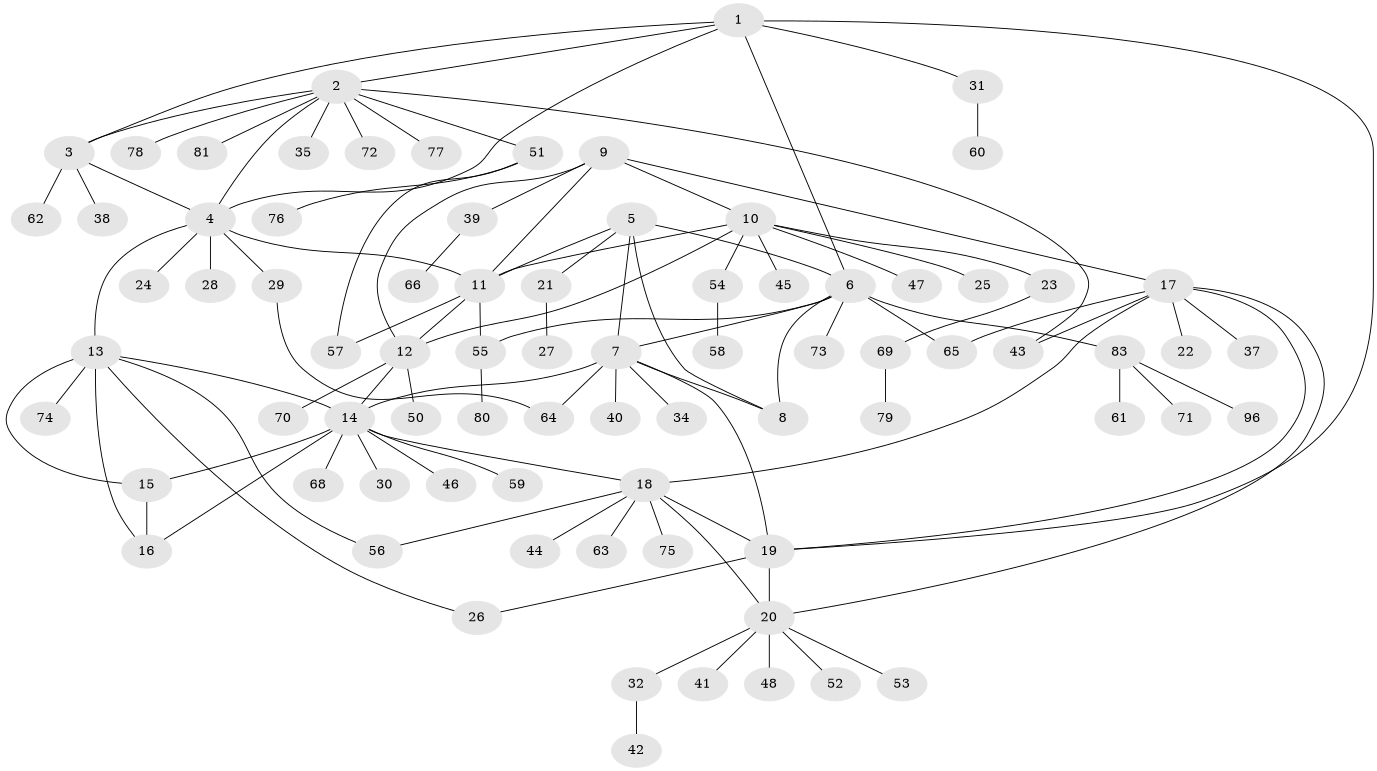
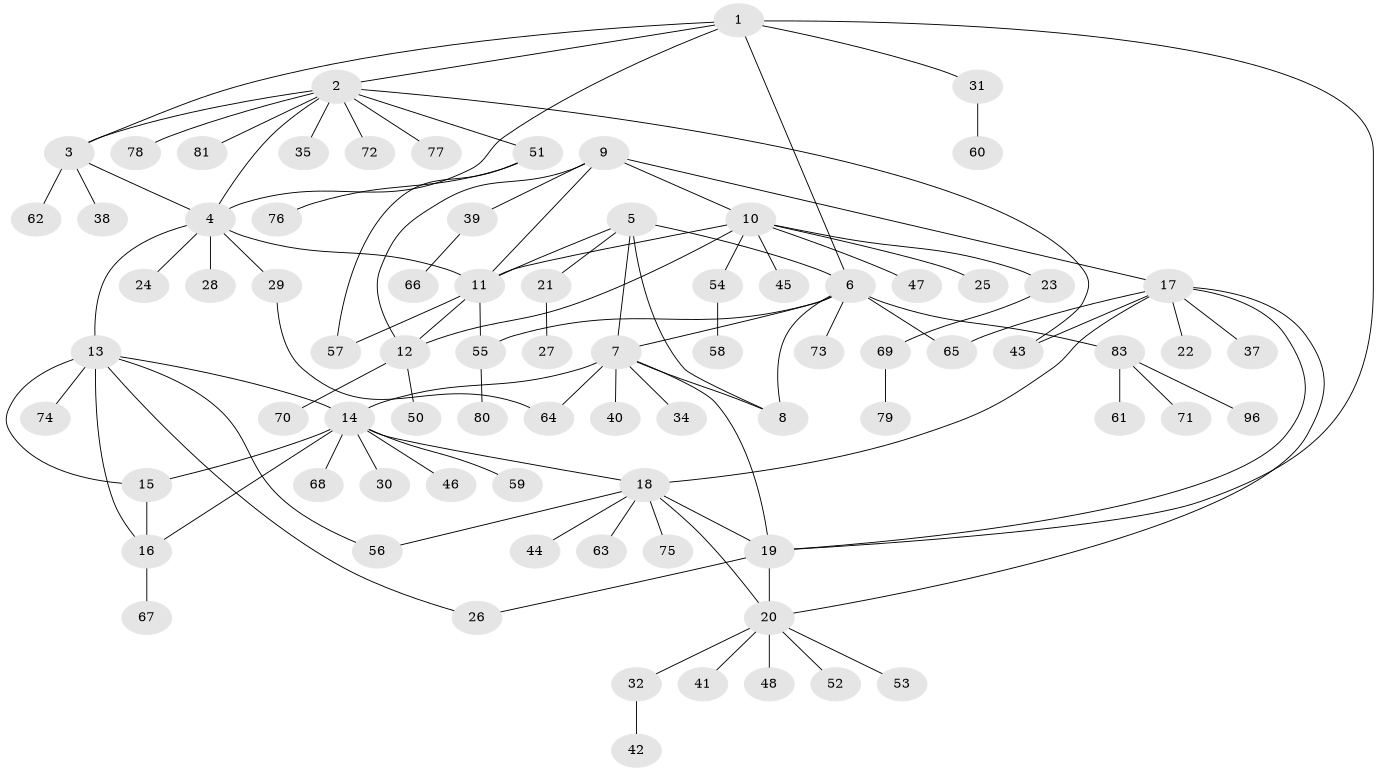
edge "12" -- "14": removed
node "67": added
